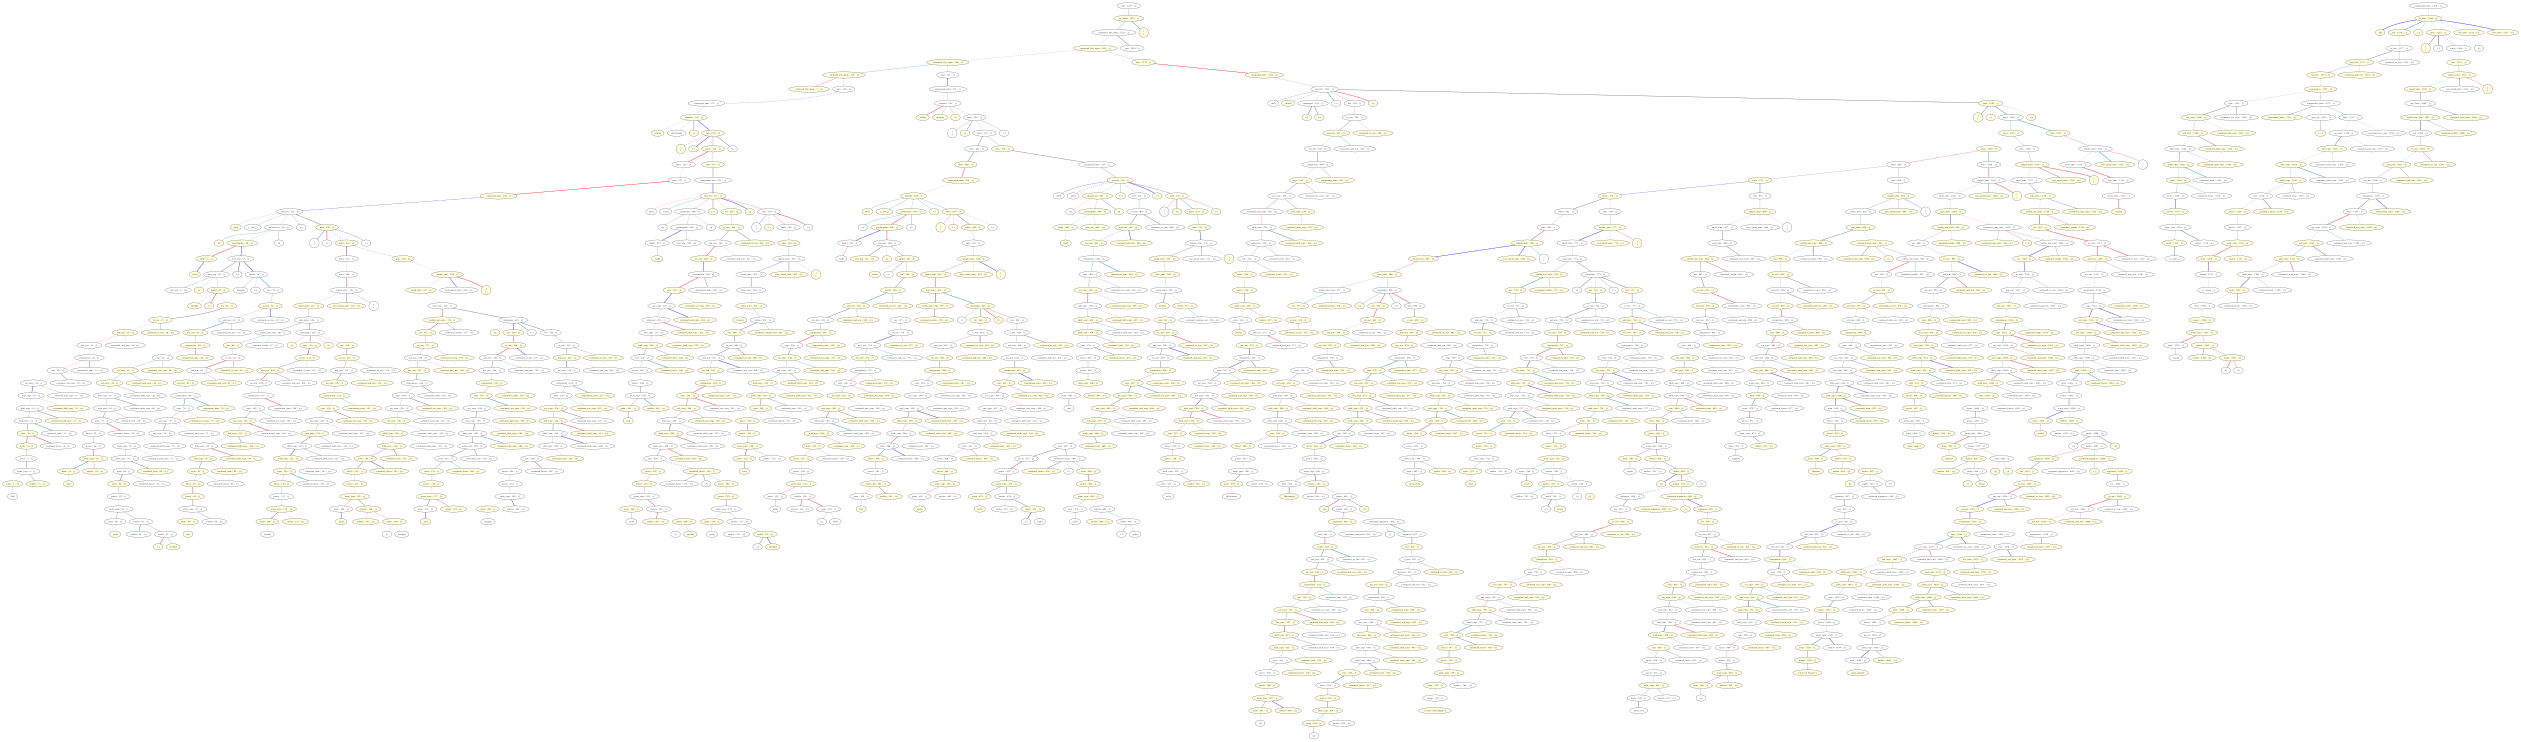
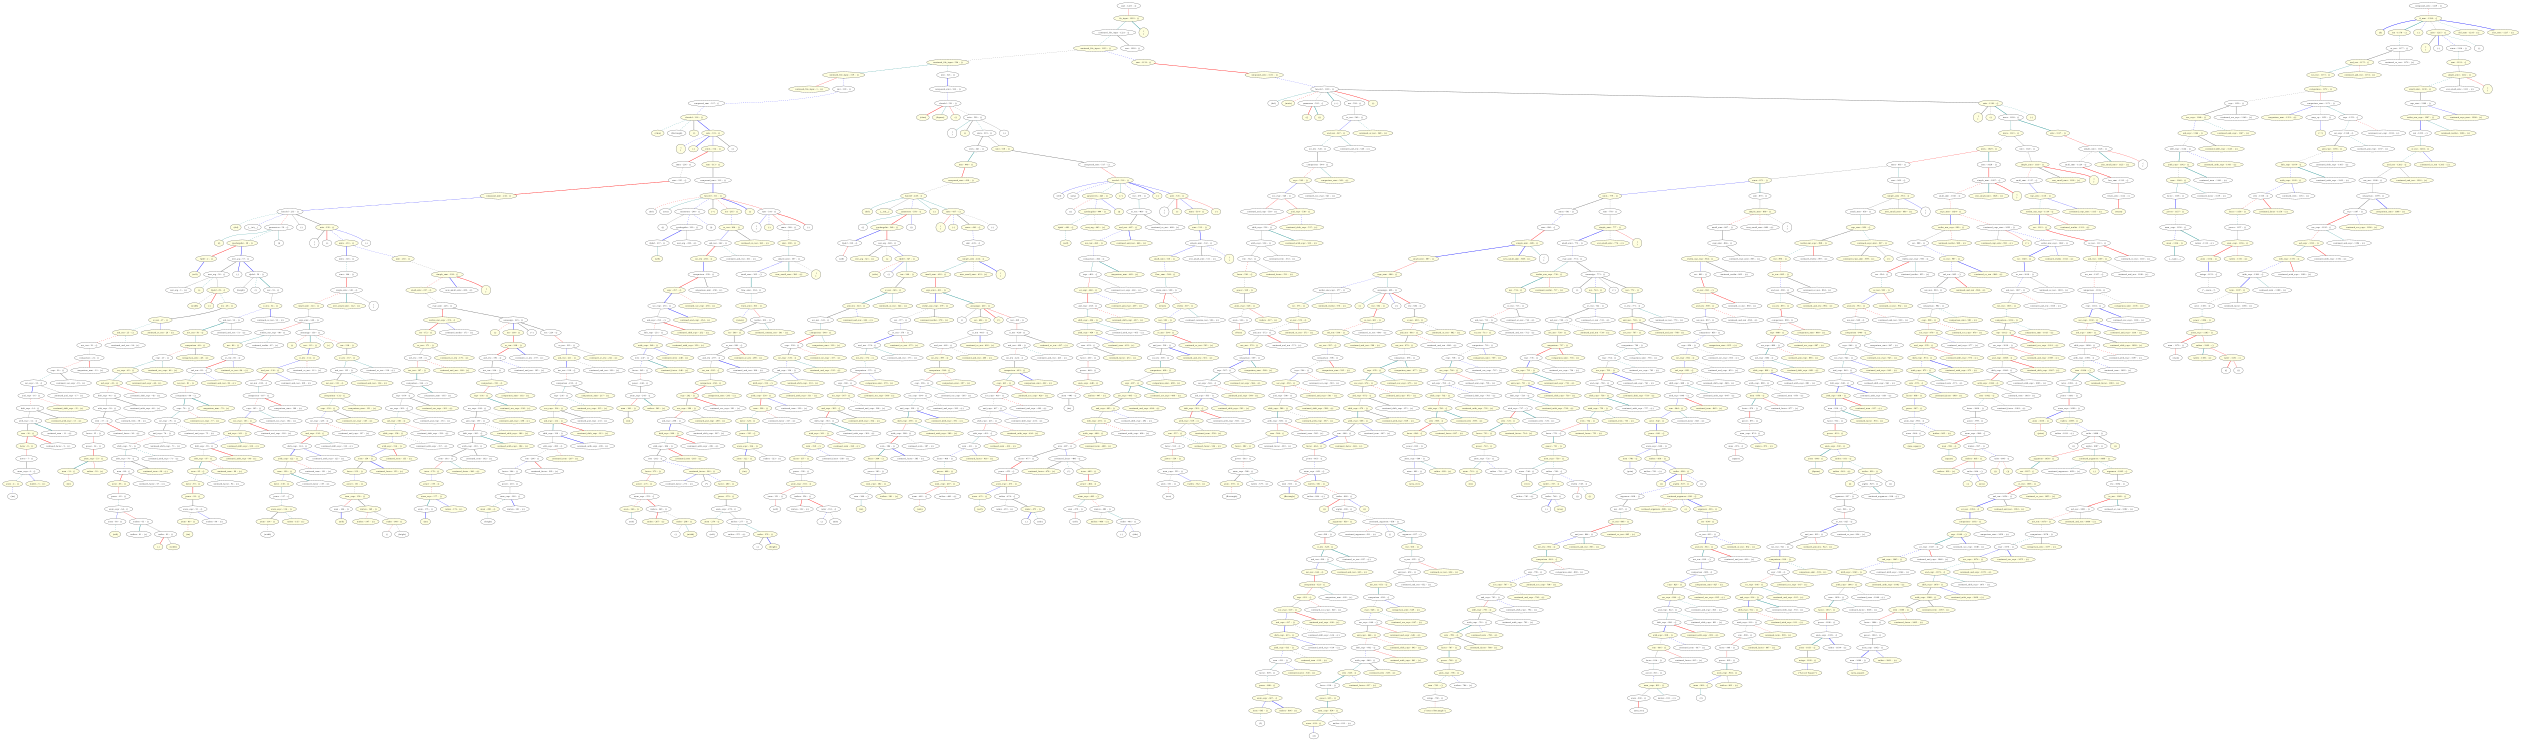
edge "continued_and_expr - 539 -  (ε)" -- "shift_expr - 536 -  ()": now "and_expr - 538 -  ()" -- "shift_expr - 536 -  ()"
